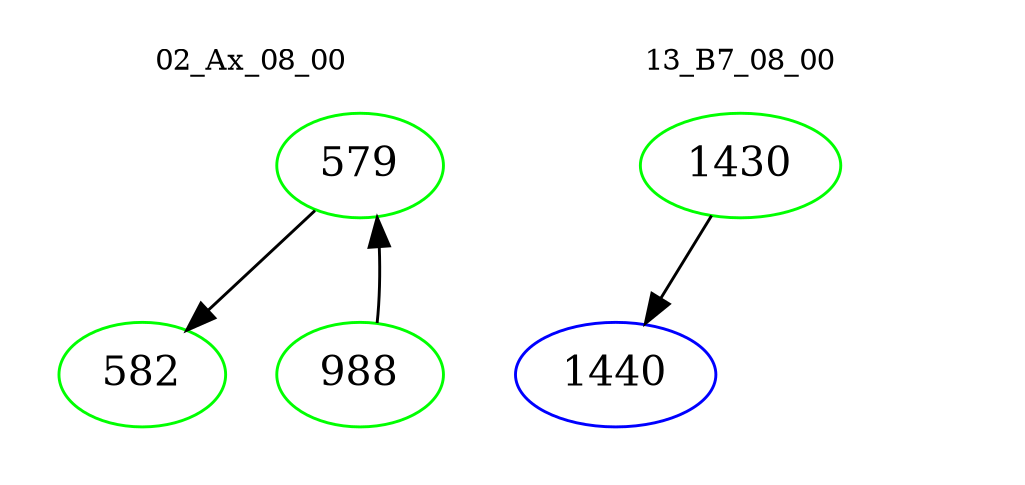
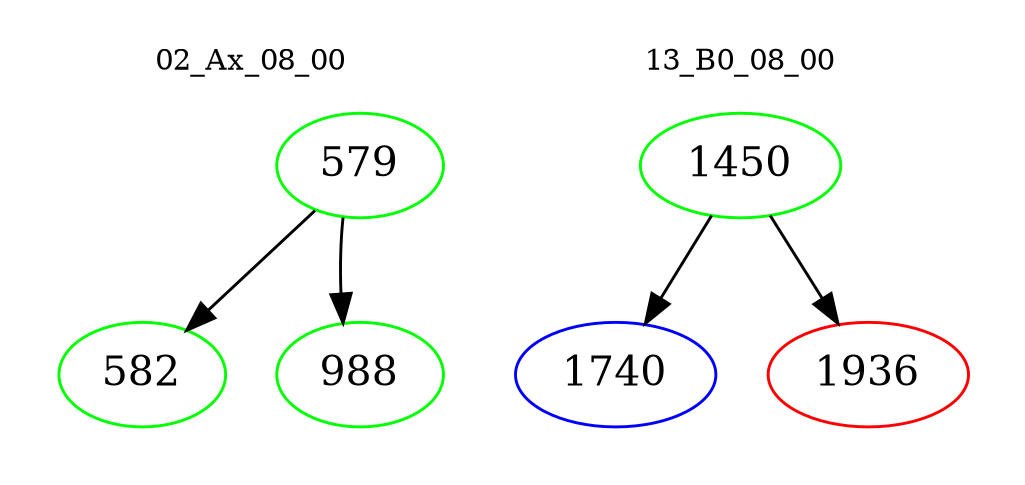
cluster "13_B7_08_00": label "13_B7_08_00" -> "13_B0_08_00"
node "1430": label "1430" -> "1450"
edge "988" -> "579": reversed
node "1440": label "1440" -> "1740"
node "1936": added
